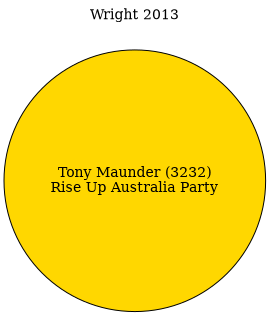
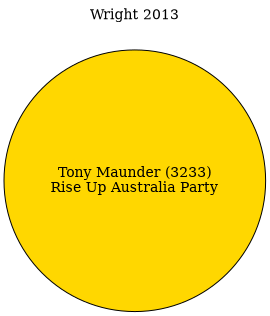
node "Tony Maunder (3232) Rise Up Australia Party": label "Tony Maunder (3232) Rise Up Australia Party" -> "Tony Maunder (3233) Rise Up Australia Party"
